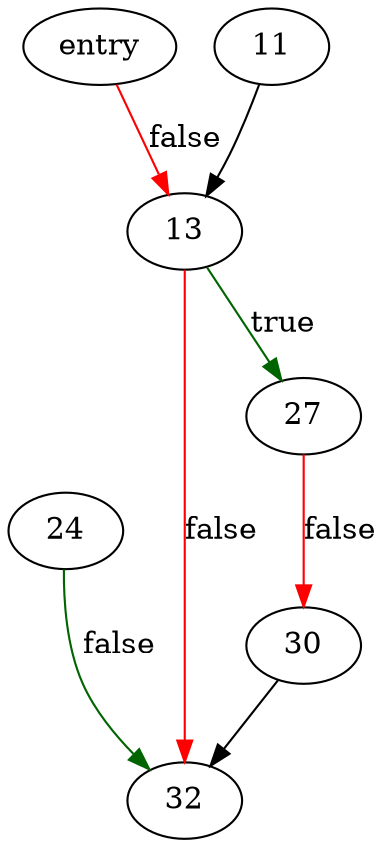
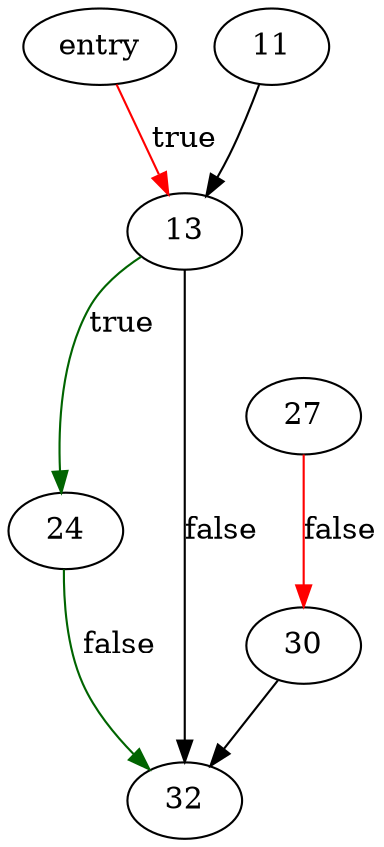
edge "entry" -> "13": label "false" -> "true"
edge "13" -> "27": now "13" -> "24"
edge "13" -> "32": color red -> black
